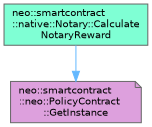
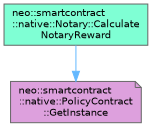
node "neo::smartcontract ::neo::PolicyContract ::GetInstance": label "neo::smartcontract ::neo::PolicyContract ::GetInstance" -> "neo::smartcontract ::native::PolicyContract ::GetInstance"
